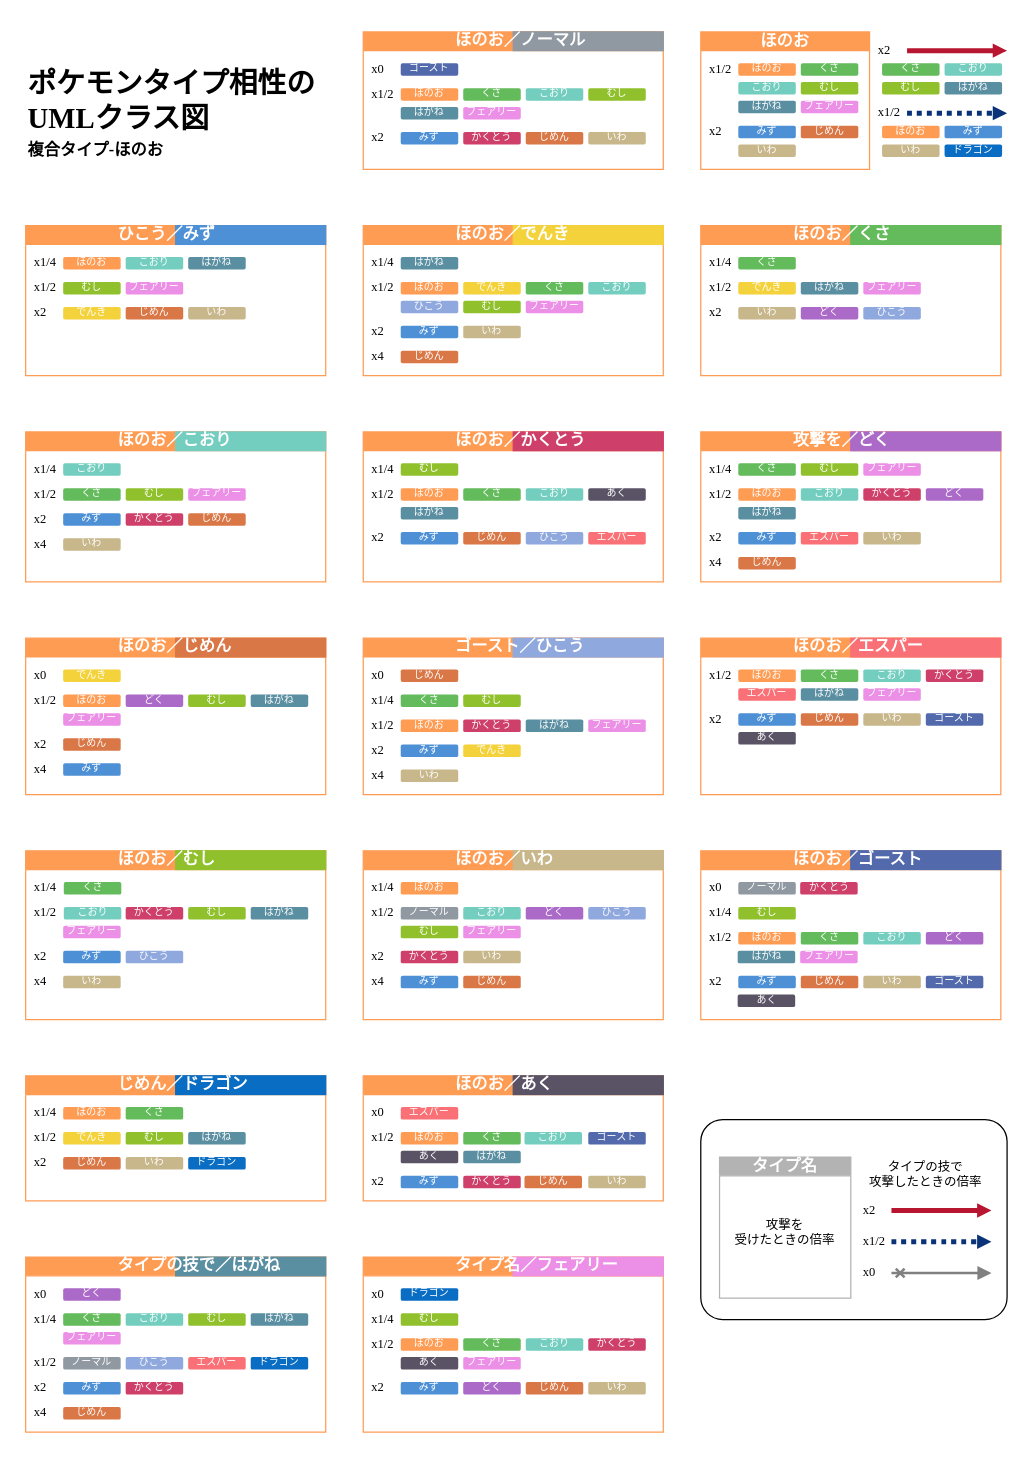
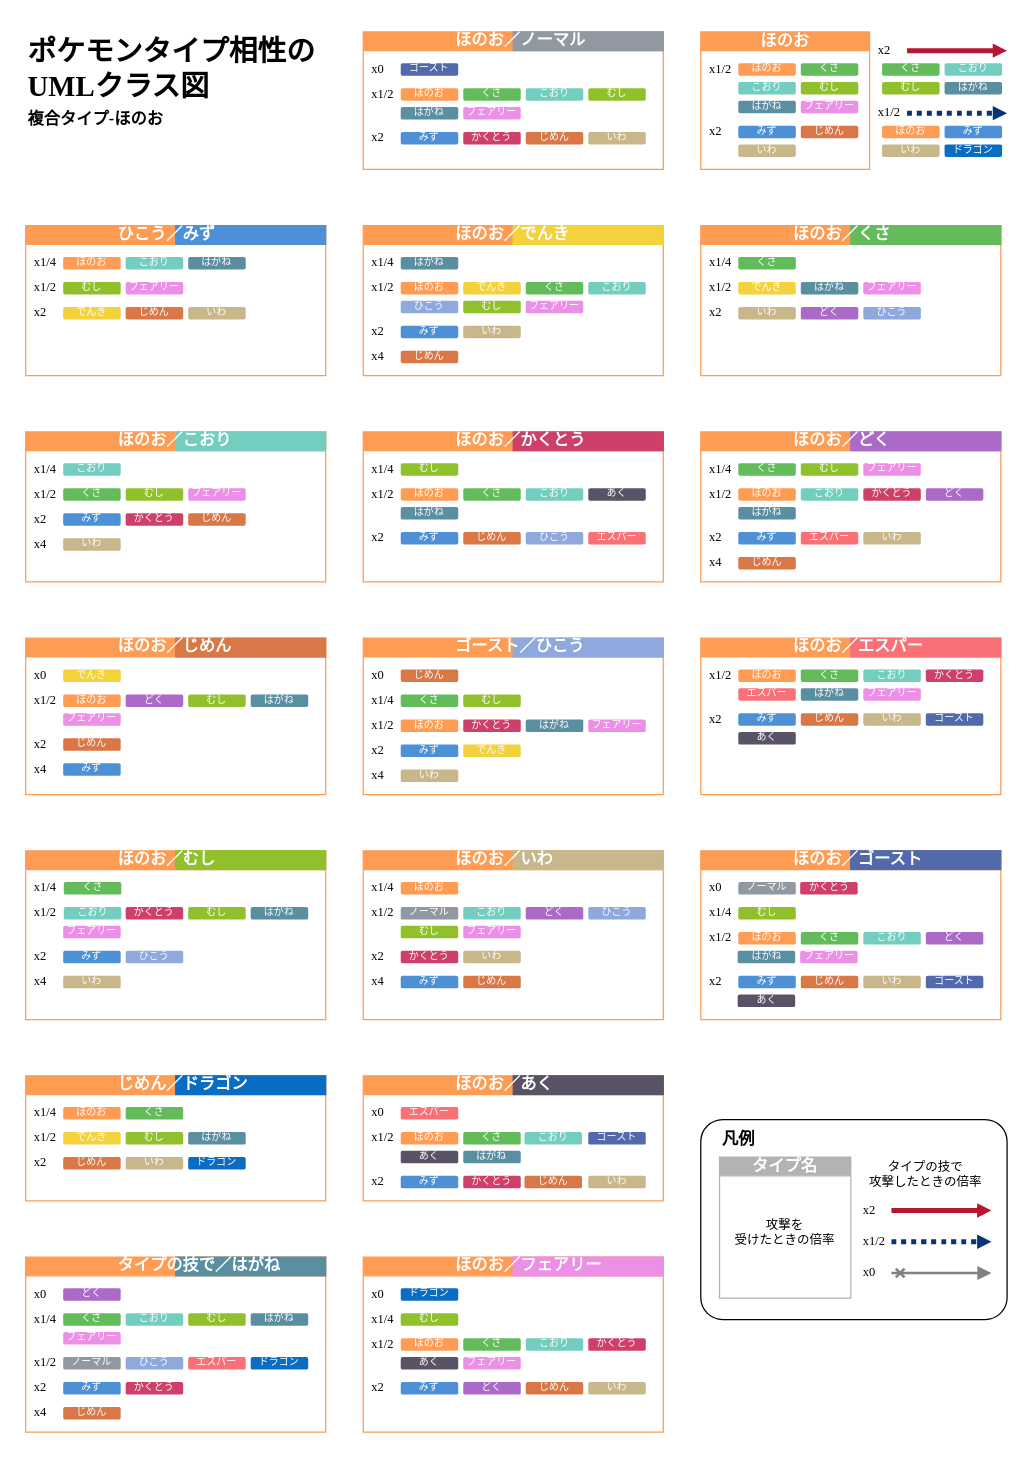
node "ポケモンタイプ相性の UMLクラス図 複合タイプ‐ほのお": moved (176, 113) -> (176, 82)
node "攻撃を／どく": label "攻撃を／どく" -> "ほのお／どく"
node "凡例": added
node "タイプ名／フェアリー": label "タイプ名／フェアリー" -> "ほのお／フェアリー"
